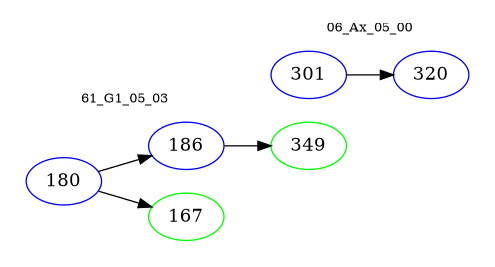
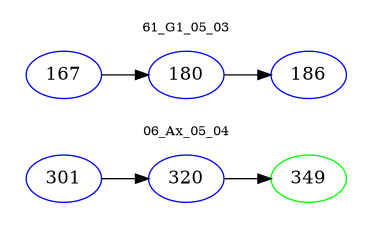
cluster "06_Ax_05_00": label "06_Ax_05_00" -> "06_Ax_05_04"
edge "186" -> "349": now "320" -> "349"
edge "180" -> "167": reversed
node "167": color green -> blue
